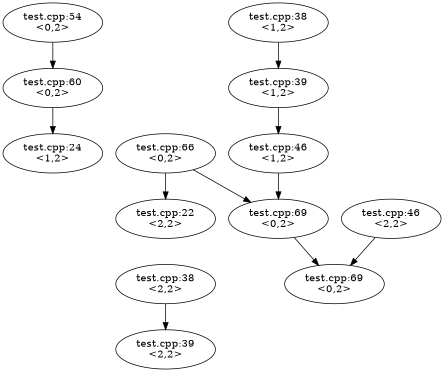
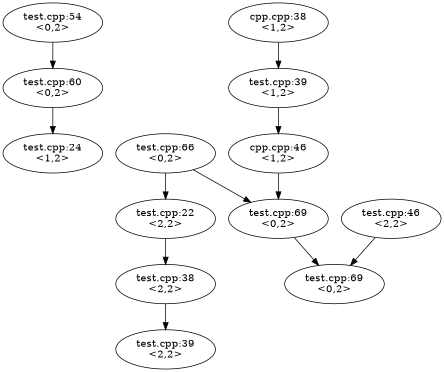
node "test.cpp:38 <1,2>": label "test.cpp:38 <1,2>" -> "cpp.cpp:38 <1,2>"
node "test.cpp:46 <1,2>": label "test.cpp:46 <1,2>" -> "cpp.cpp:46 <1,2>"
edge "test.cpp:22 <2,2>" -> "test.cpp:38 <2,2>": added
